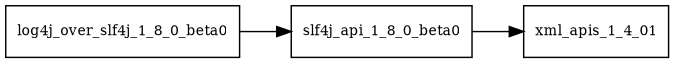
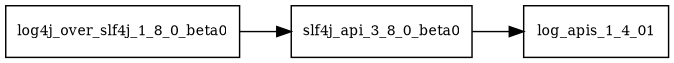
node "slf4j_api_1_8_0_beta0": label "slf4j_api_1_8_0_beta0" -> "slf4j_api_3_8_0_beta0"
node "xml_apis_1_4_01": label "xml_apis_1_4_01" -> "log_apis_1_4_01"
